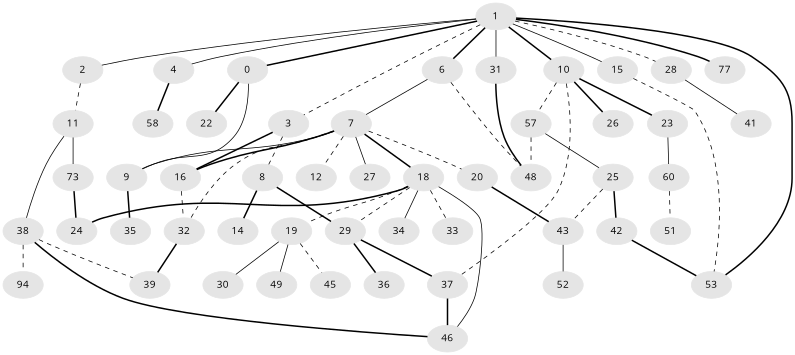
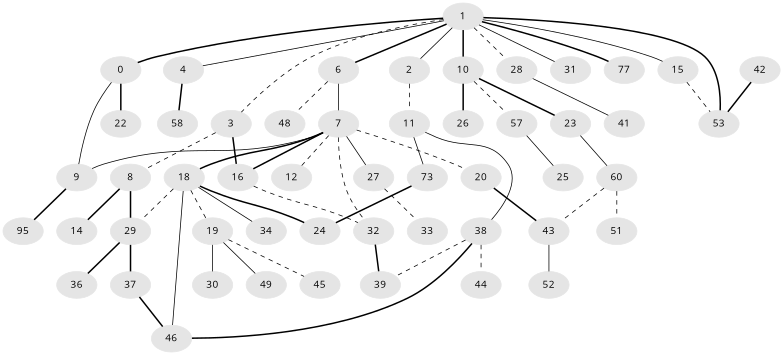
edge "31" -- "48": removed
edge "57" -- "48": removed
edge "10" -- "37": removed
edge "18" -- "33": now "27" -- "33"
edge "25" -- "43": now "60" -- "43"
edge "25" -- "42": removed
node "35": label "35" -> "95"
node "94": label "94" -> "44"
